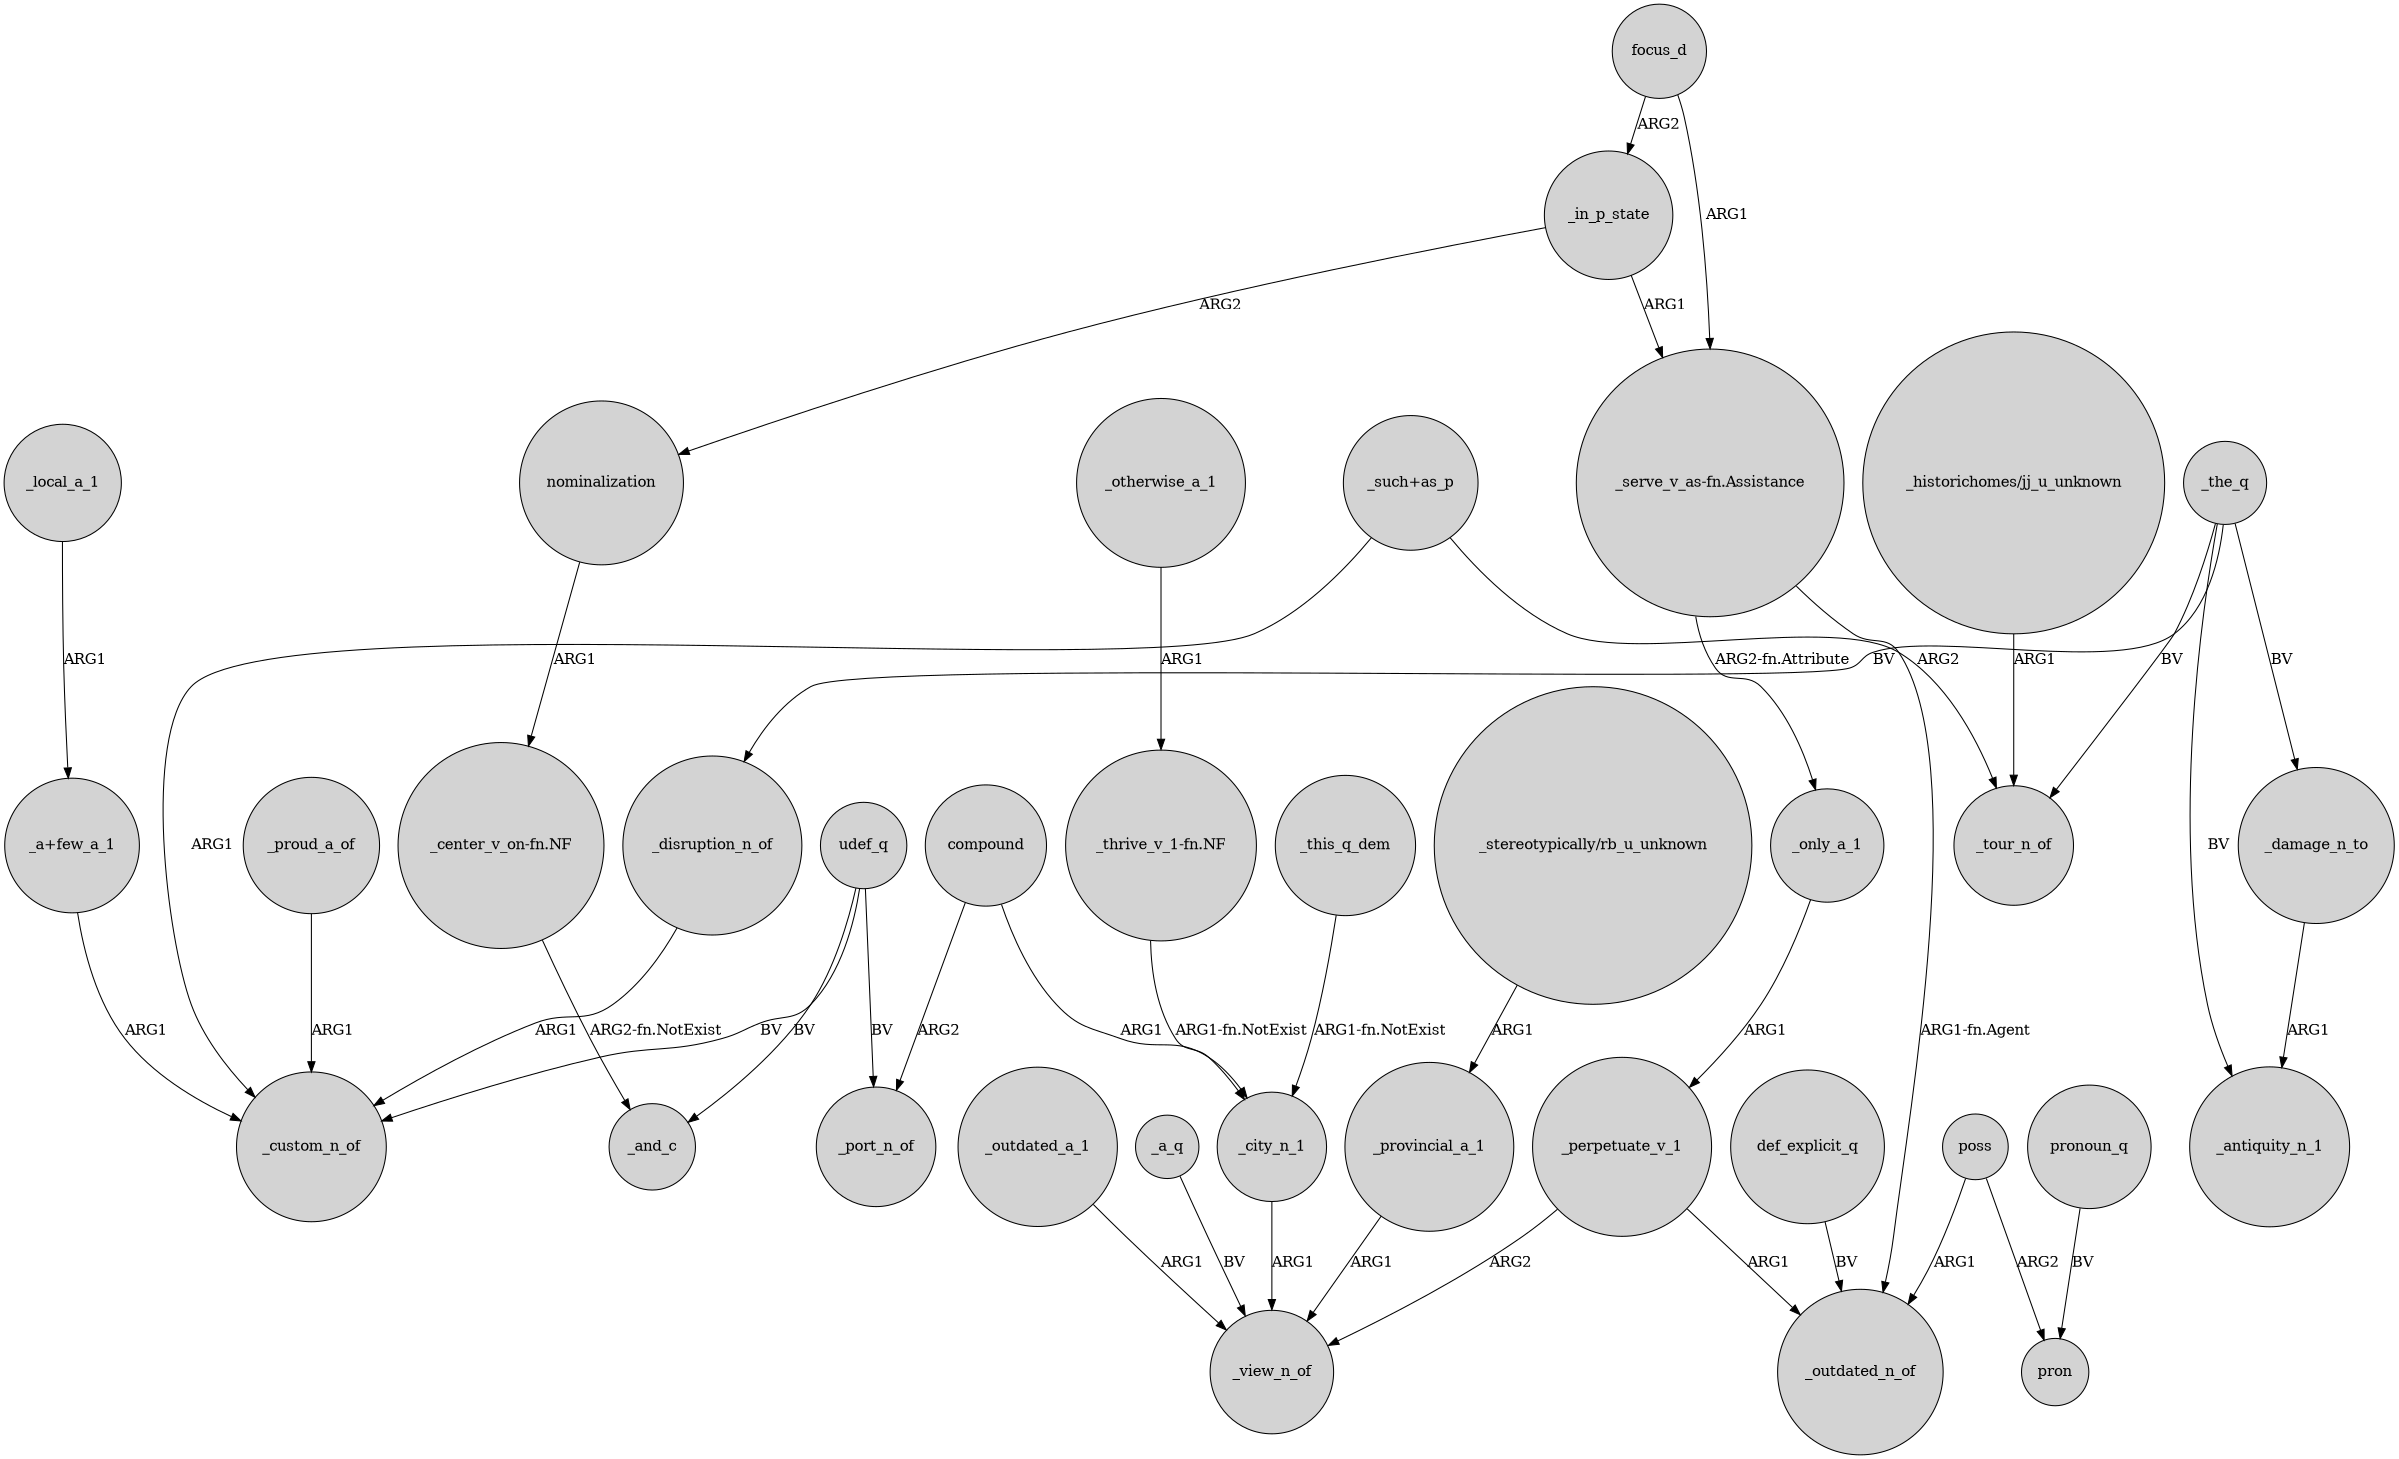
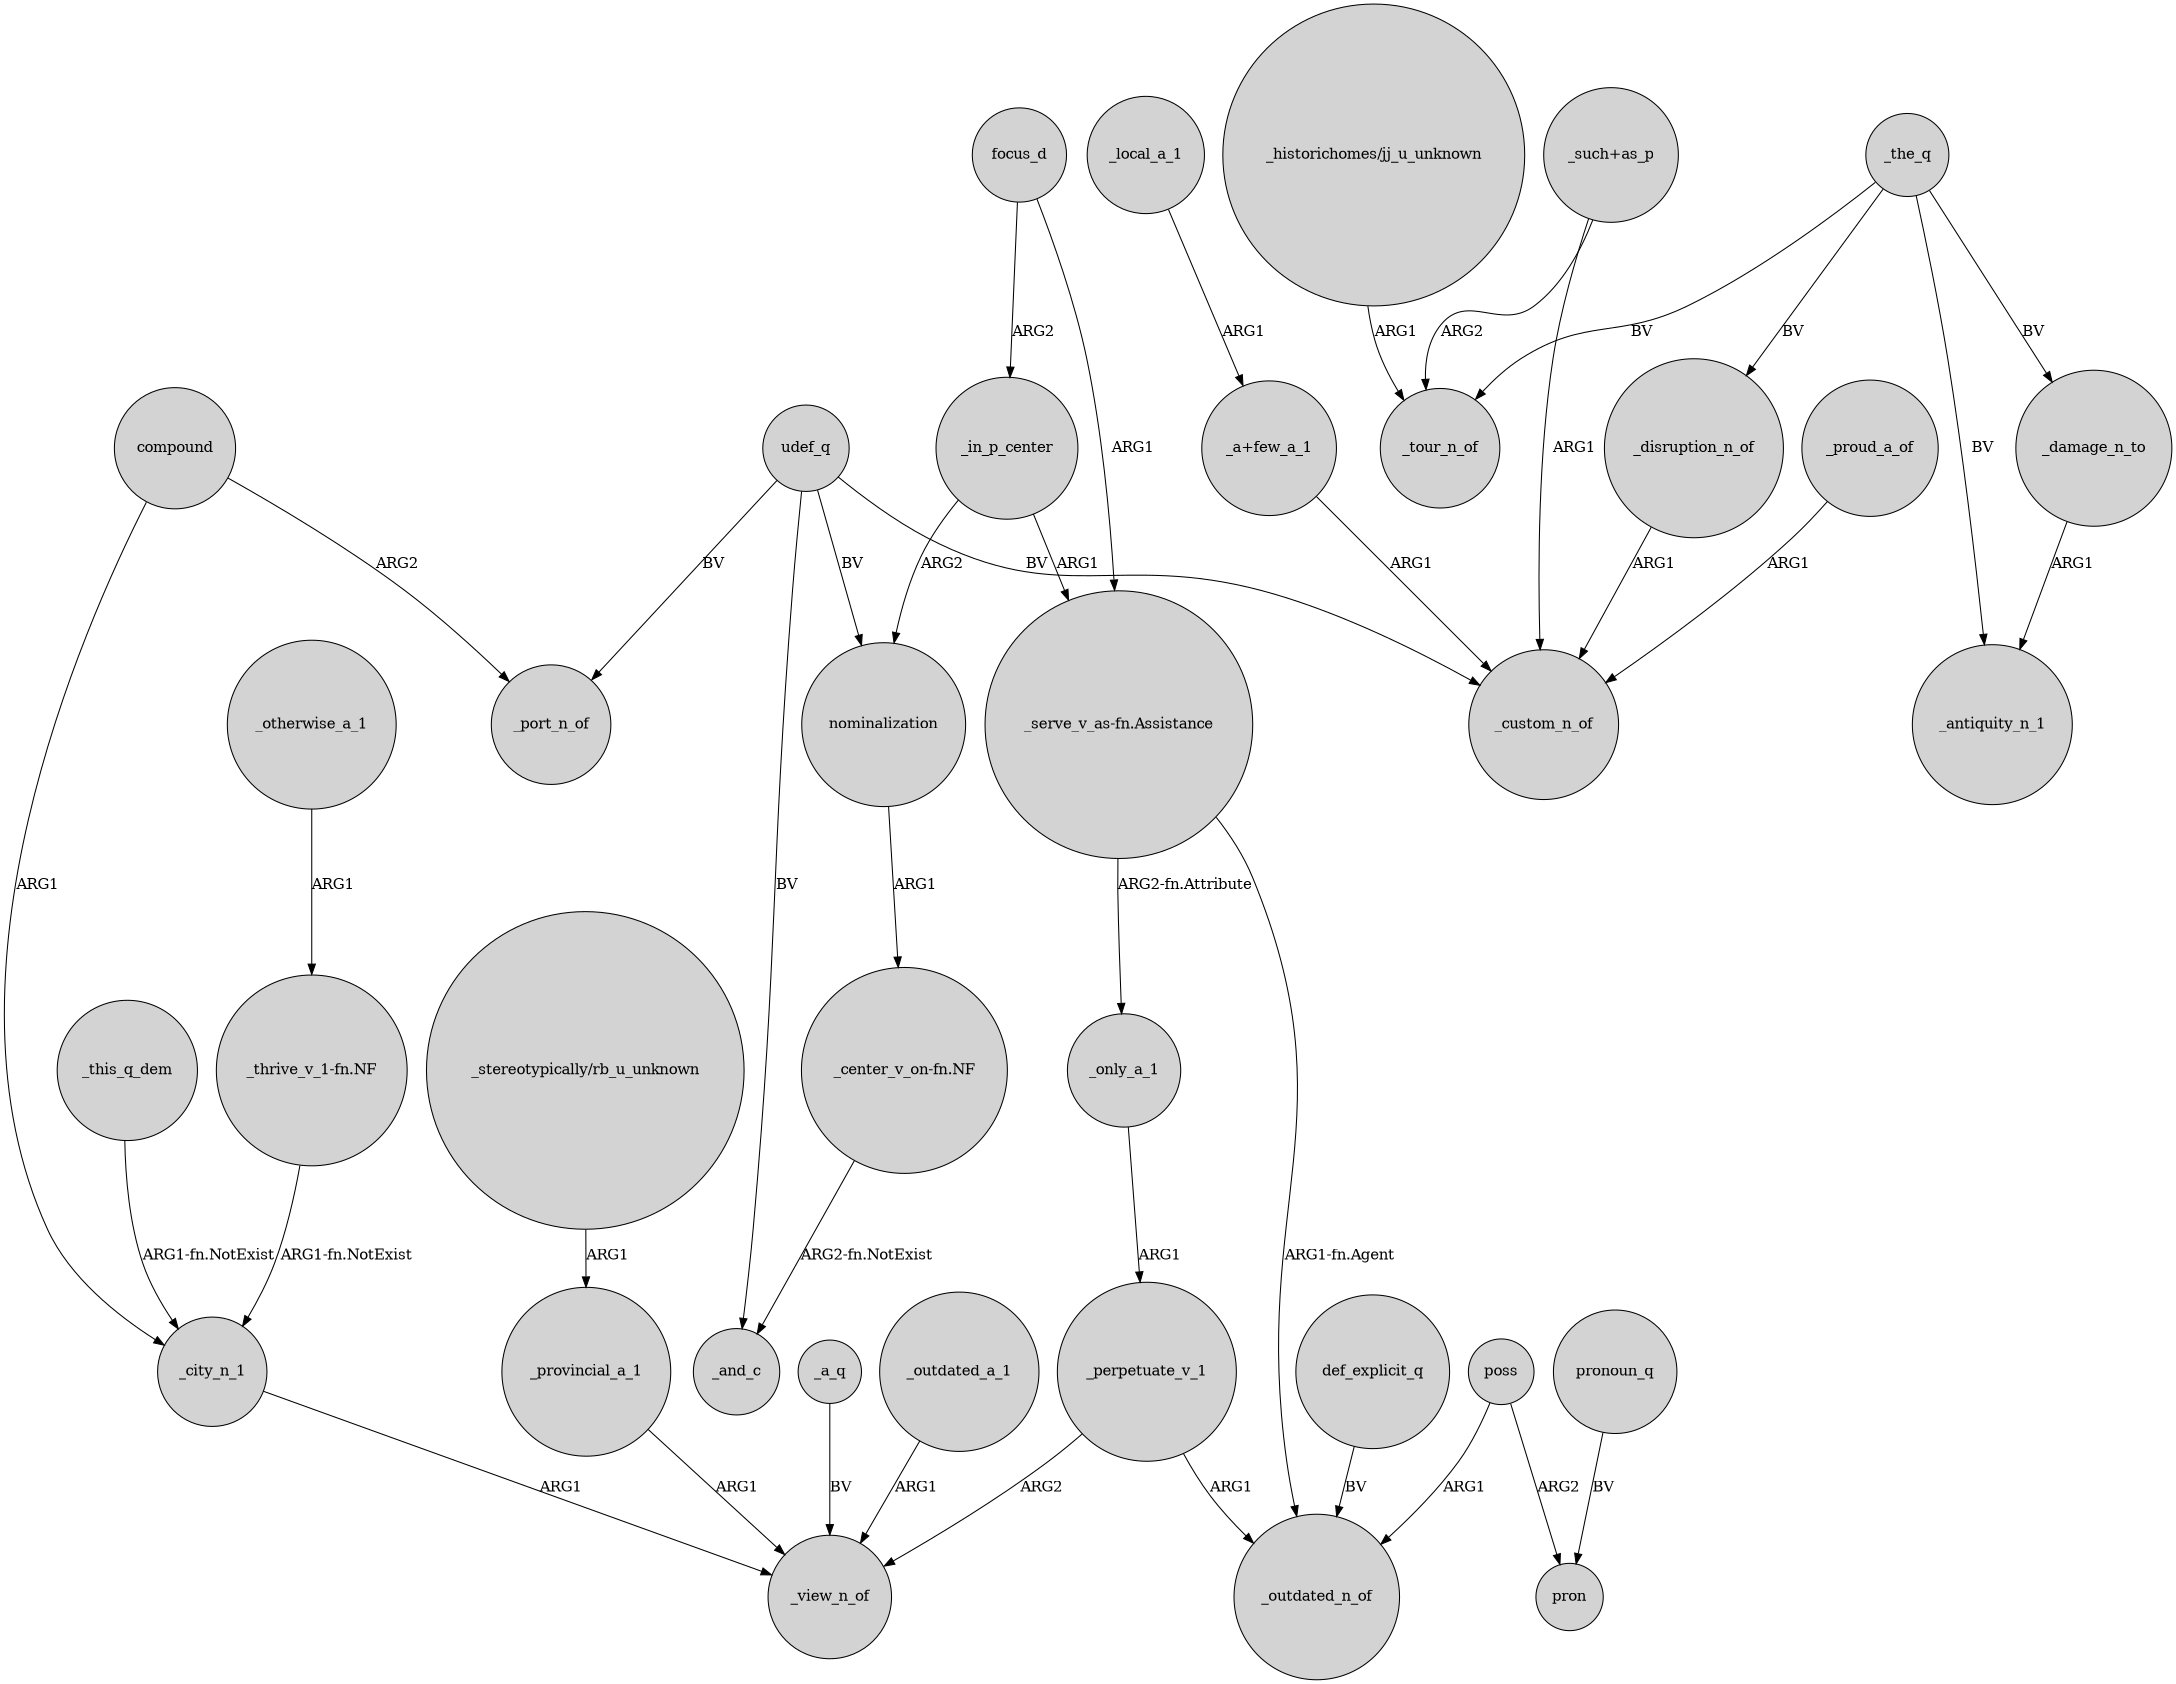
node "_in_p_state": label "_in_p_state" -> "_in_p_center"
edge "udef_q" -> "nominalization": added, label "BV"
